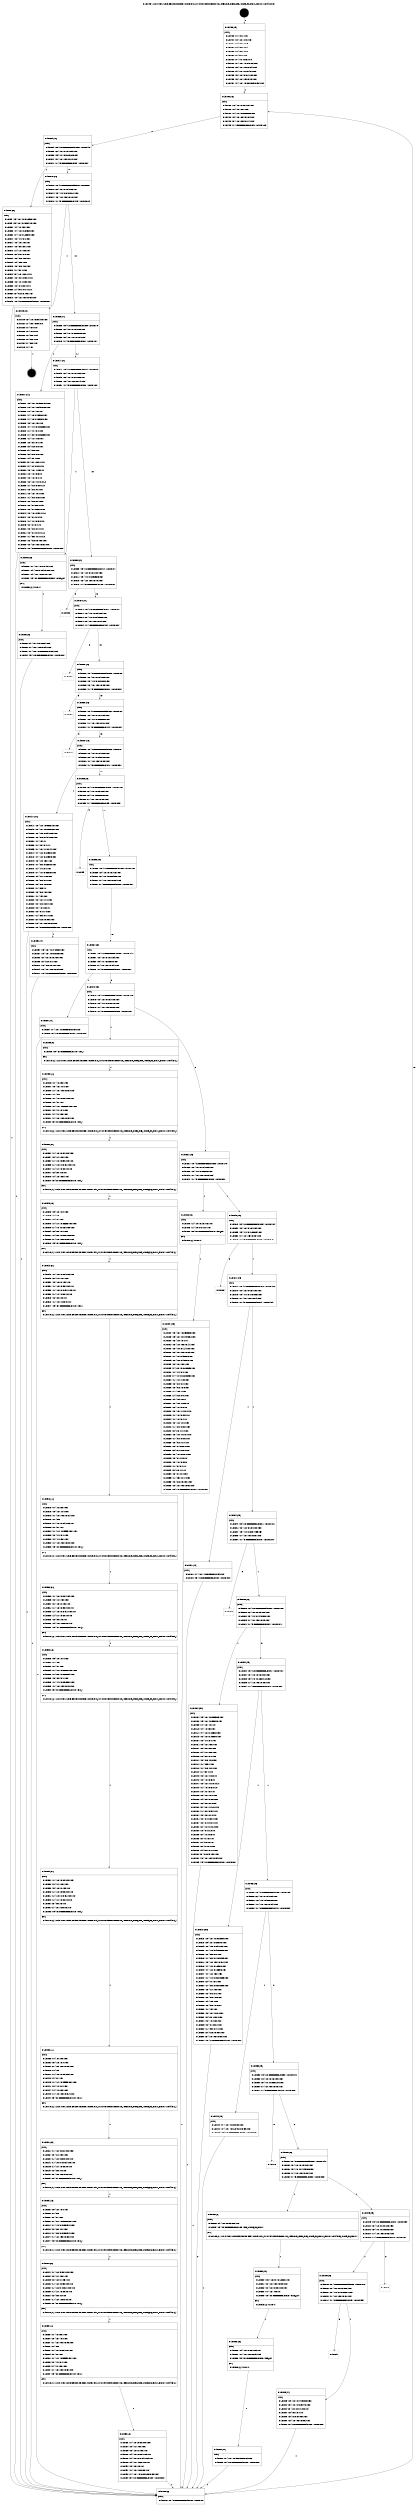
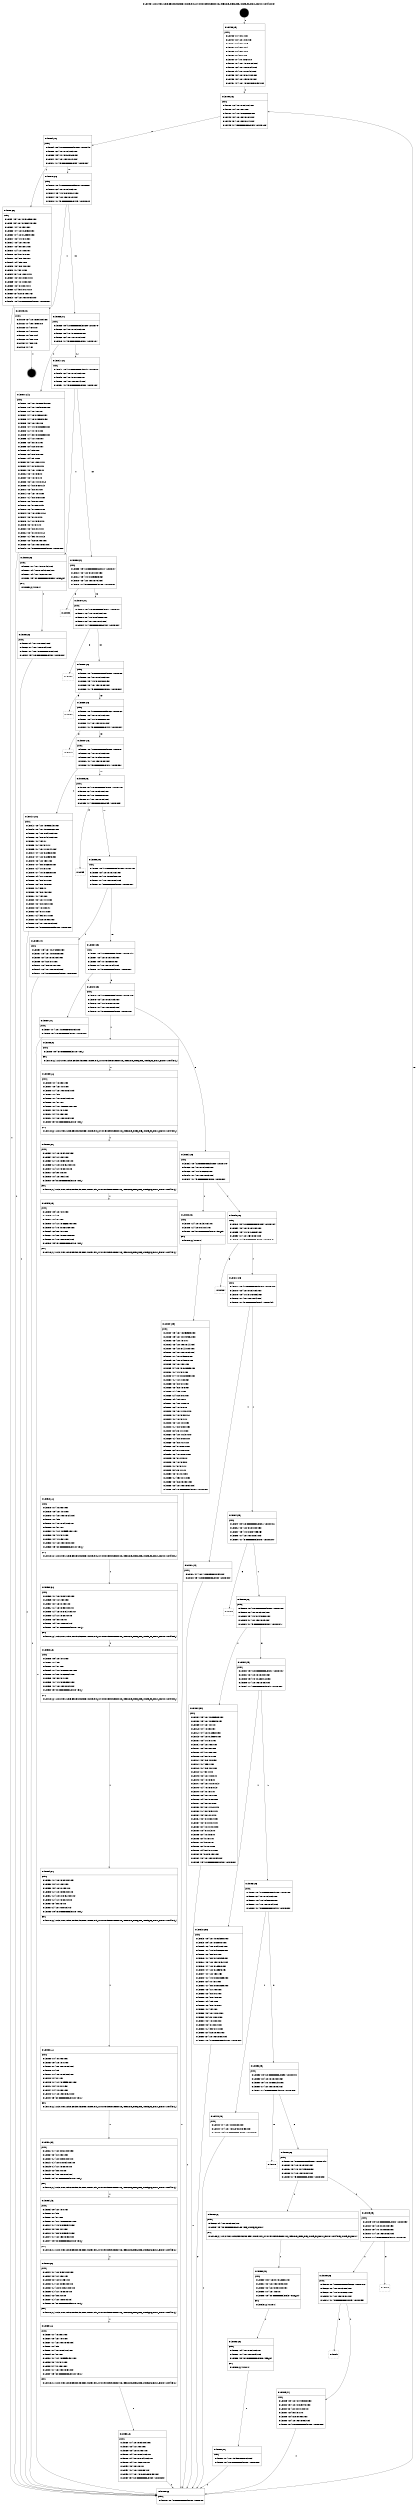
edge "0x401d46 [111]" -> "0x401a51 [27]": now "0x4018e9 [25]" -> "0x401a51 [27]"
node "0x401e48 [36]": removed
